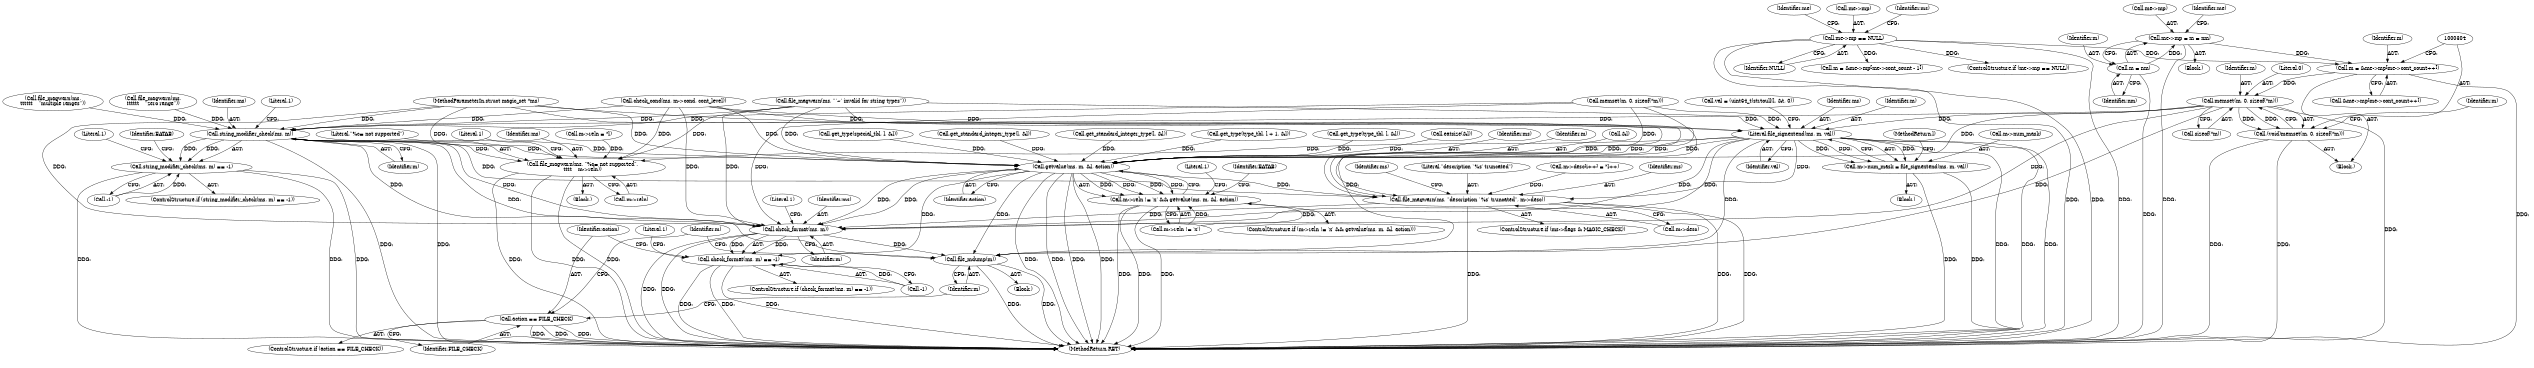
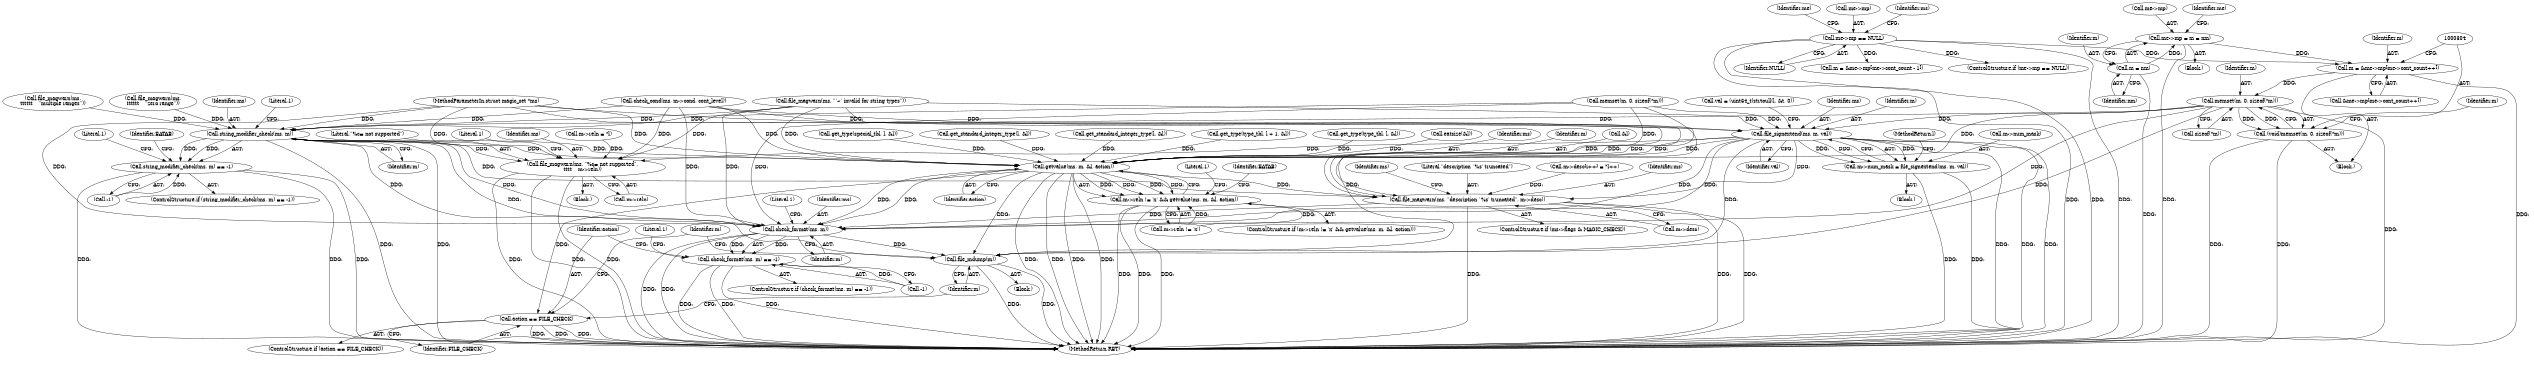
node "(Literal,0)": removed
node "(Literal,file_signextend(ms, m, val))": label "(Literal,file_signextend(ms, m, val))" -> "(Call,file_signextend(ms, m, val))"
edge "(Call,getvalue(ms, m, &l, action))" -> "(Call,check_format(ms, m) == -1)": now "(Call,getvalue(ms, m, &l, action))" -> "(Call,action == FILE_CHECK)"
